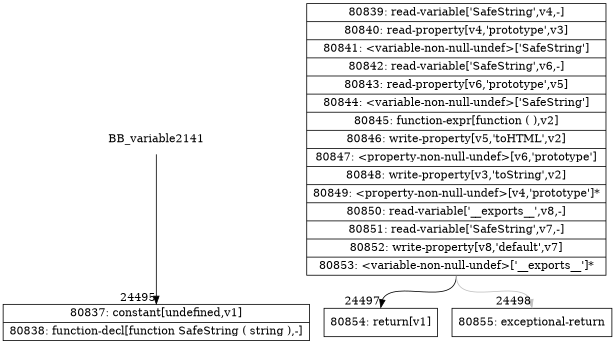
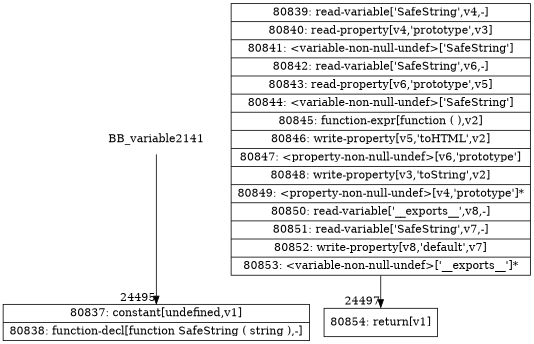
node "80855: exceptional-return": removed
